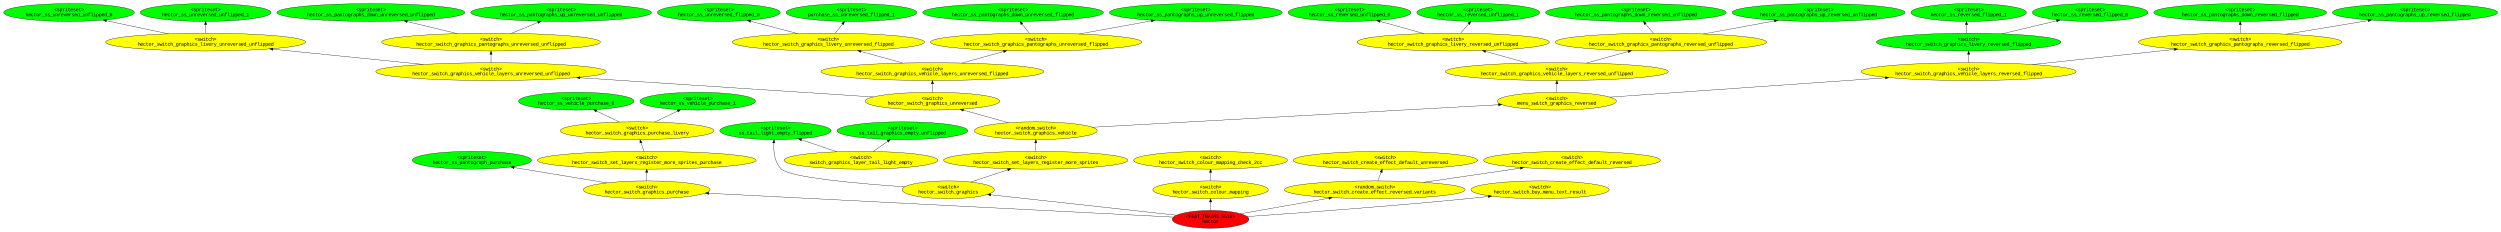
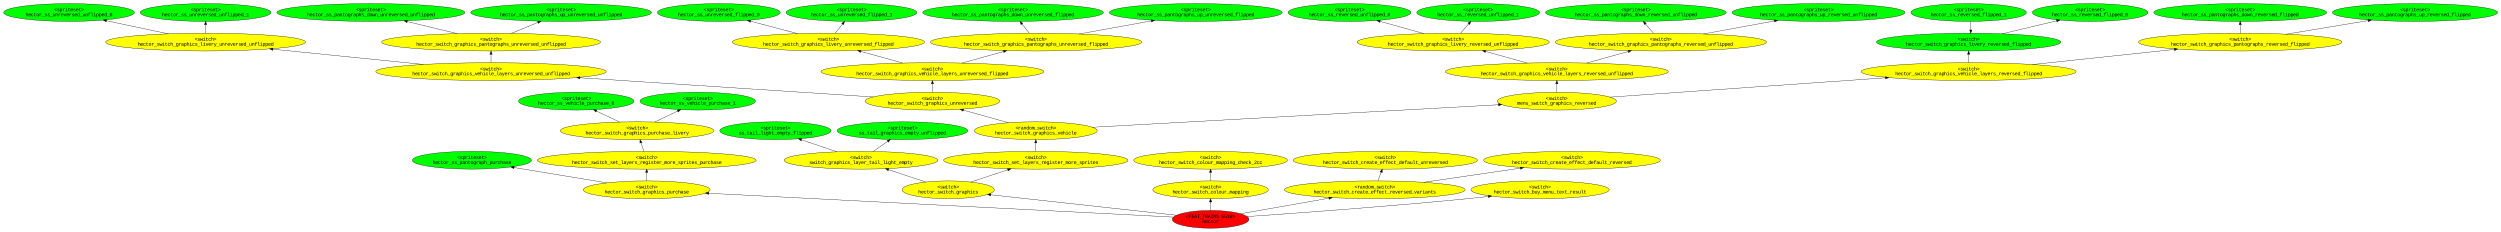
node "<spriteset> purchase_ss_unreversed_flipped_1": label "<spriteset> purchase_ss_unreversed_flipped_1" -> "<spriteset> hector_ss_unreversed_flipped_1"
edge "<switch> hector_switch_graphics_livery_reversed_flipped" -> "<spriteset> hector_ss_reversed_flipped_1": reversed
edge "<switch> hector_switch_graphics" -> "<spriteset> ss_tail_light_empty_flipped": now "<switch> hector_switch_graphics" -> "<switch> switch_graphics_layer_tail_light_empty"
